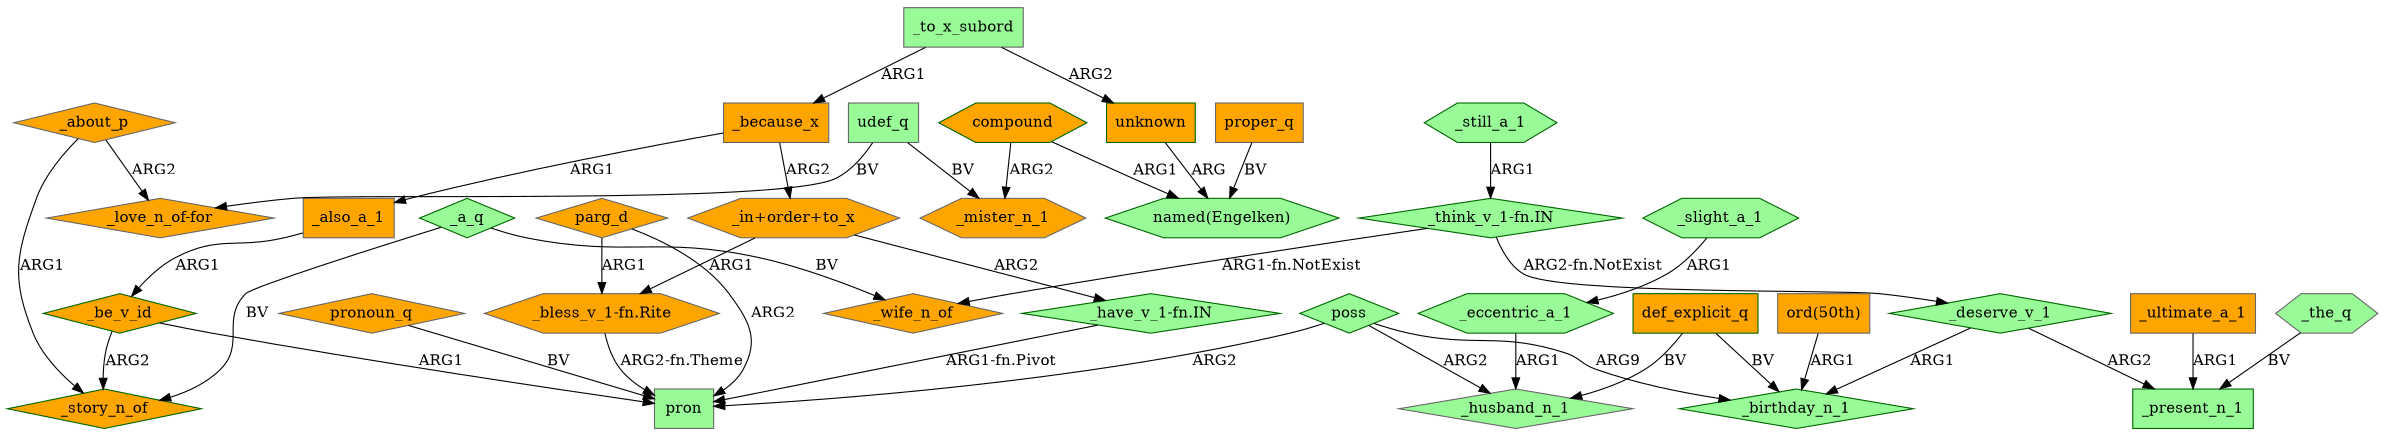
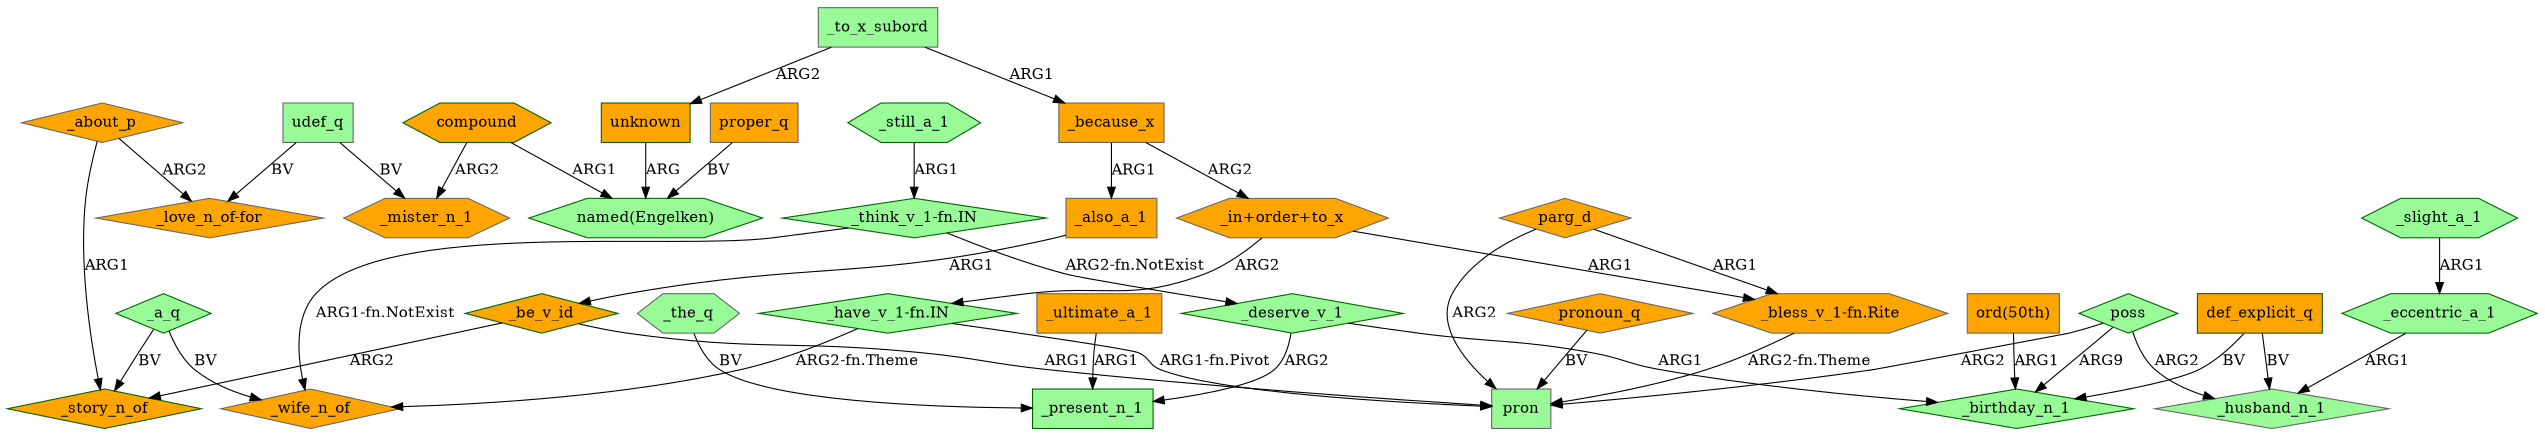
edge "_have_v_1-fn.IN" -> "_wife_n_of": added, label "ARG2-fn.Theme"
